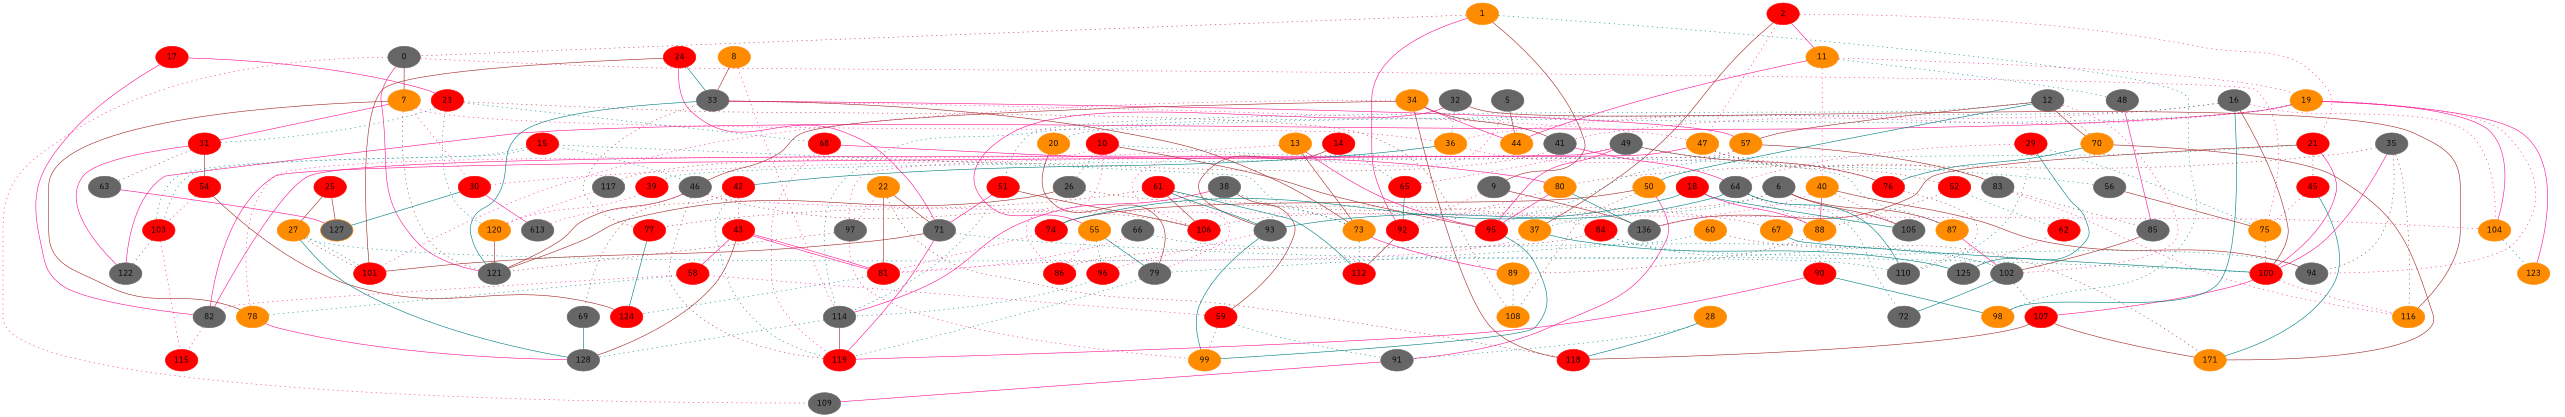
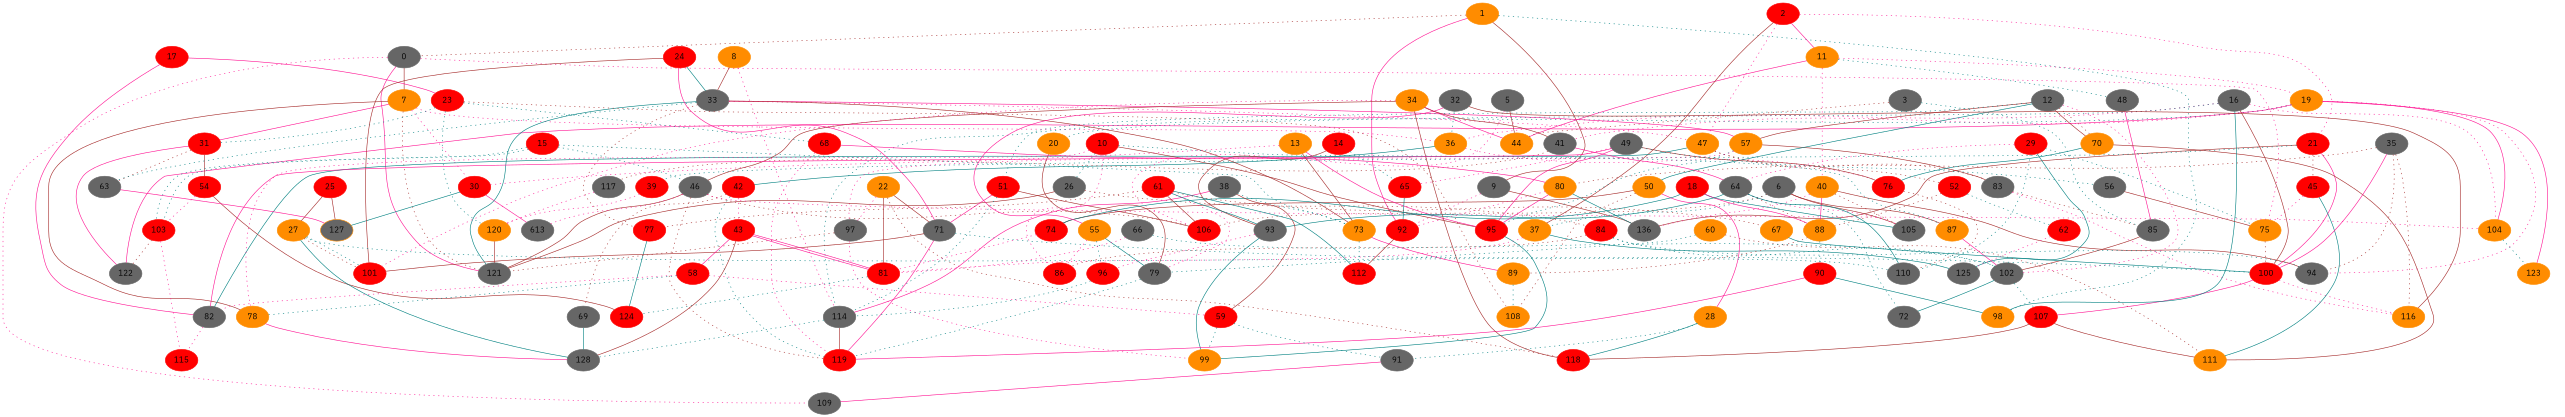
node "3": added
edge "33" -- "63": added
edge "47" -- "82": color deeppink -> teal
edge "50" -- "91": now "50" -- "28"
node "171": label "171" -> "111"
